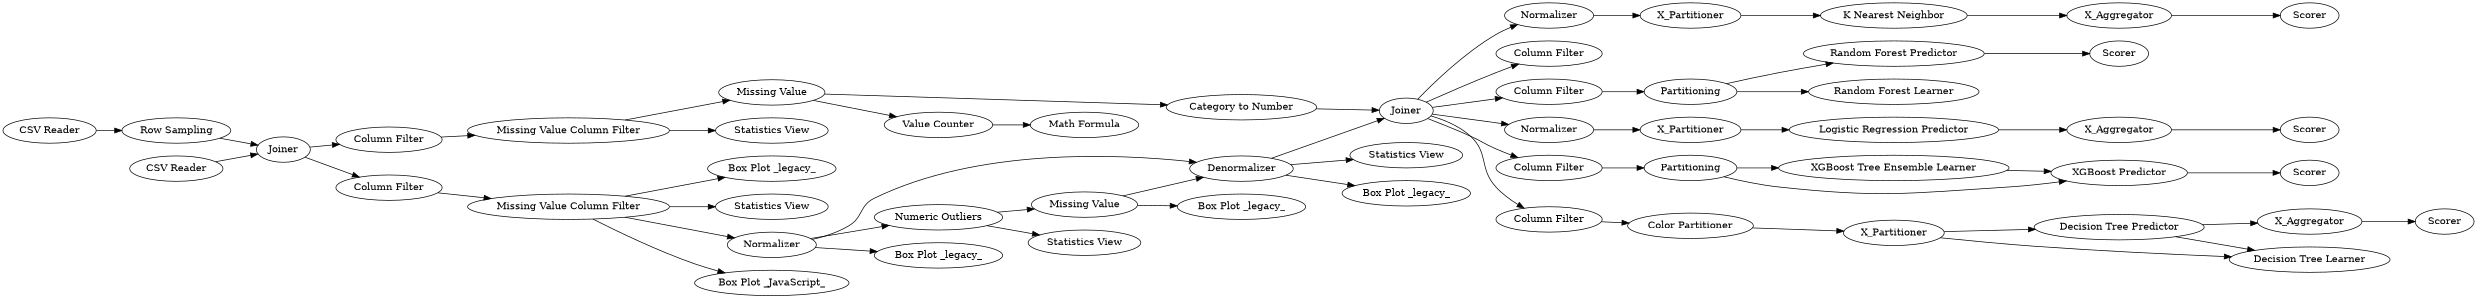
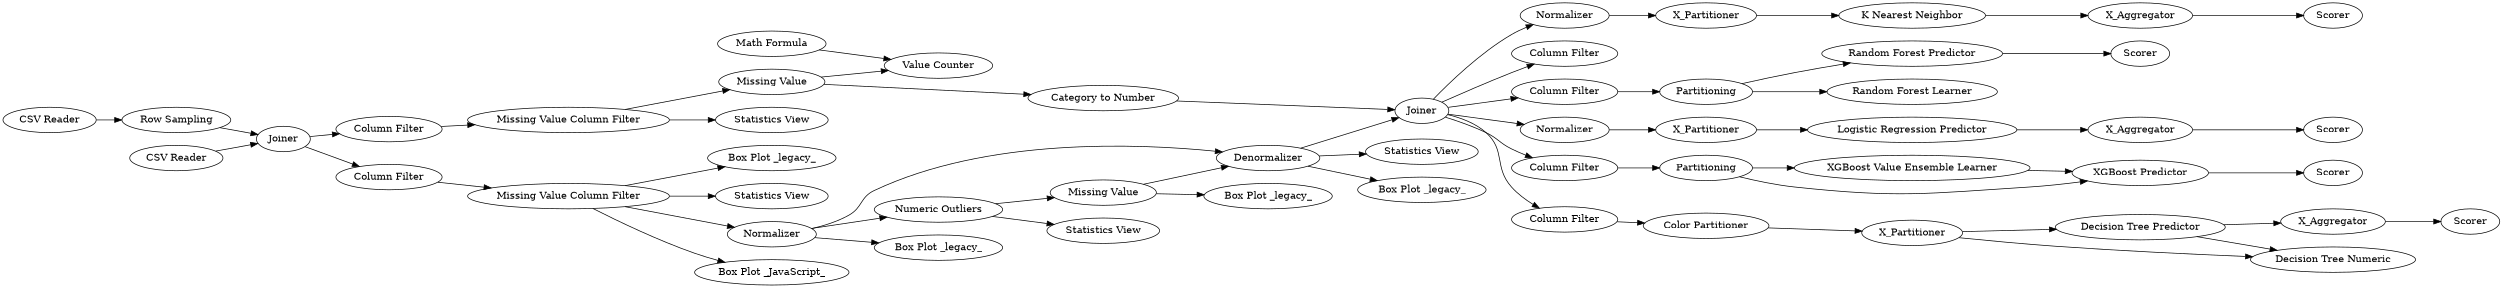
edge "Value Counter" -> "Math Formula": reversed
node "XGBoost Tree Ensemble Learner": label "XGBoost Tree Ensemble Learner" -> "XGBoost Value Ensemble Learner"
node "Decision Tree Learner": label "Decision Tree Learner" -> "Decision Tree Numeric"
